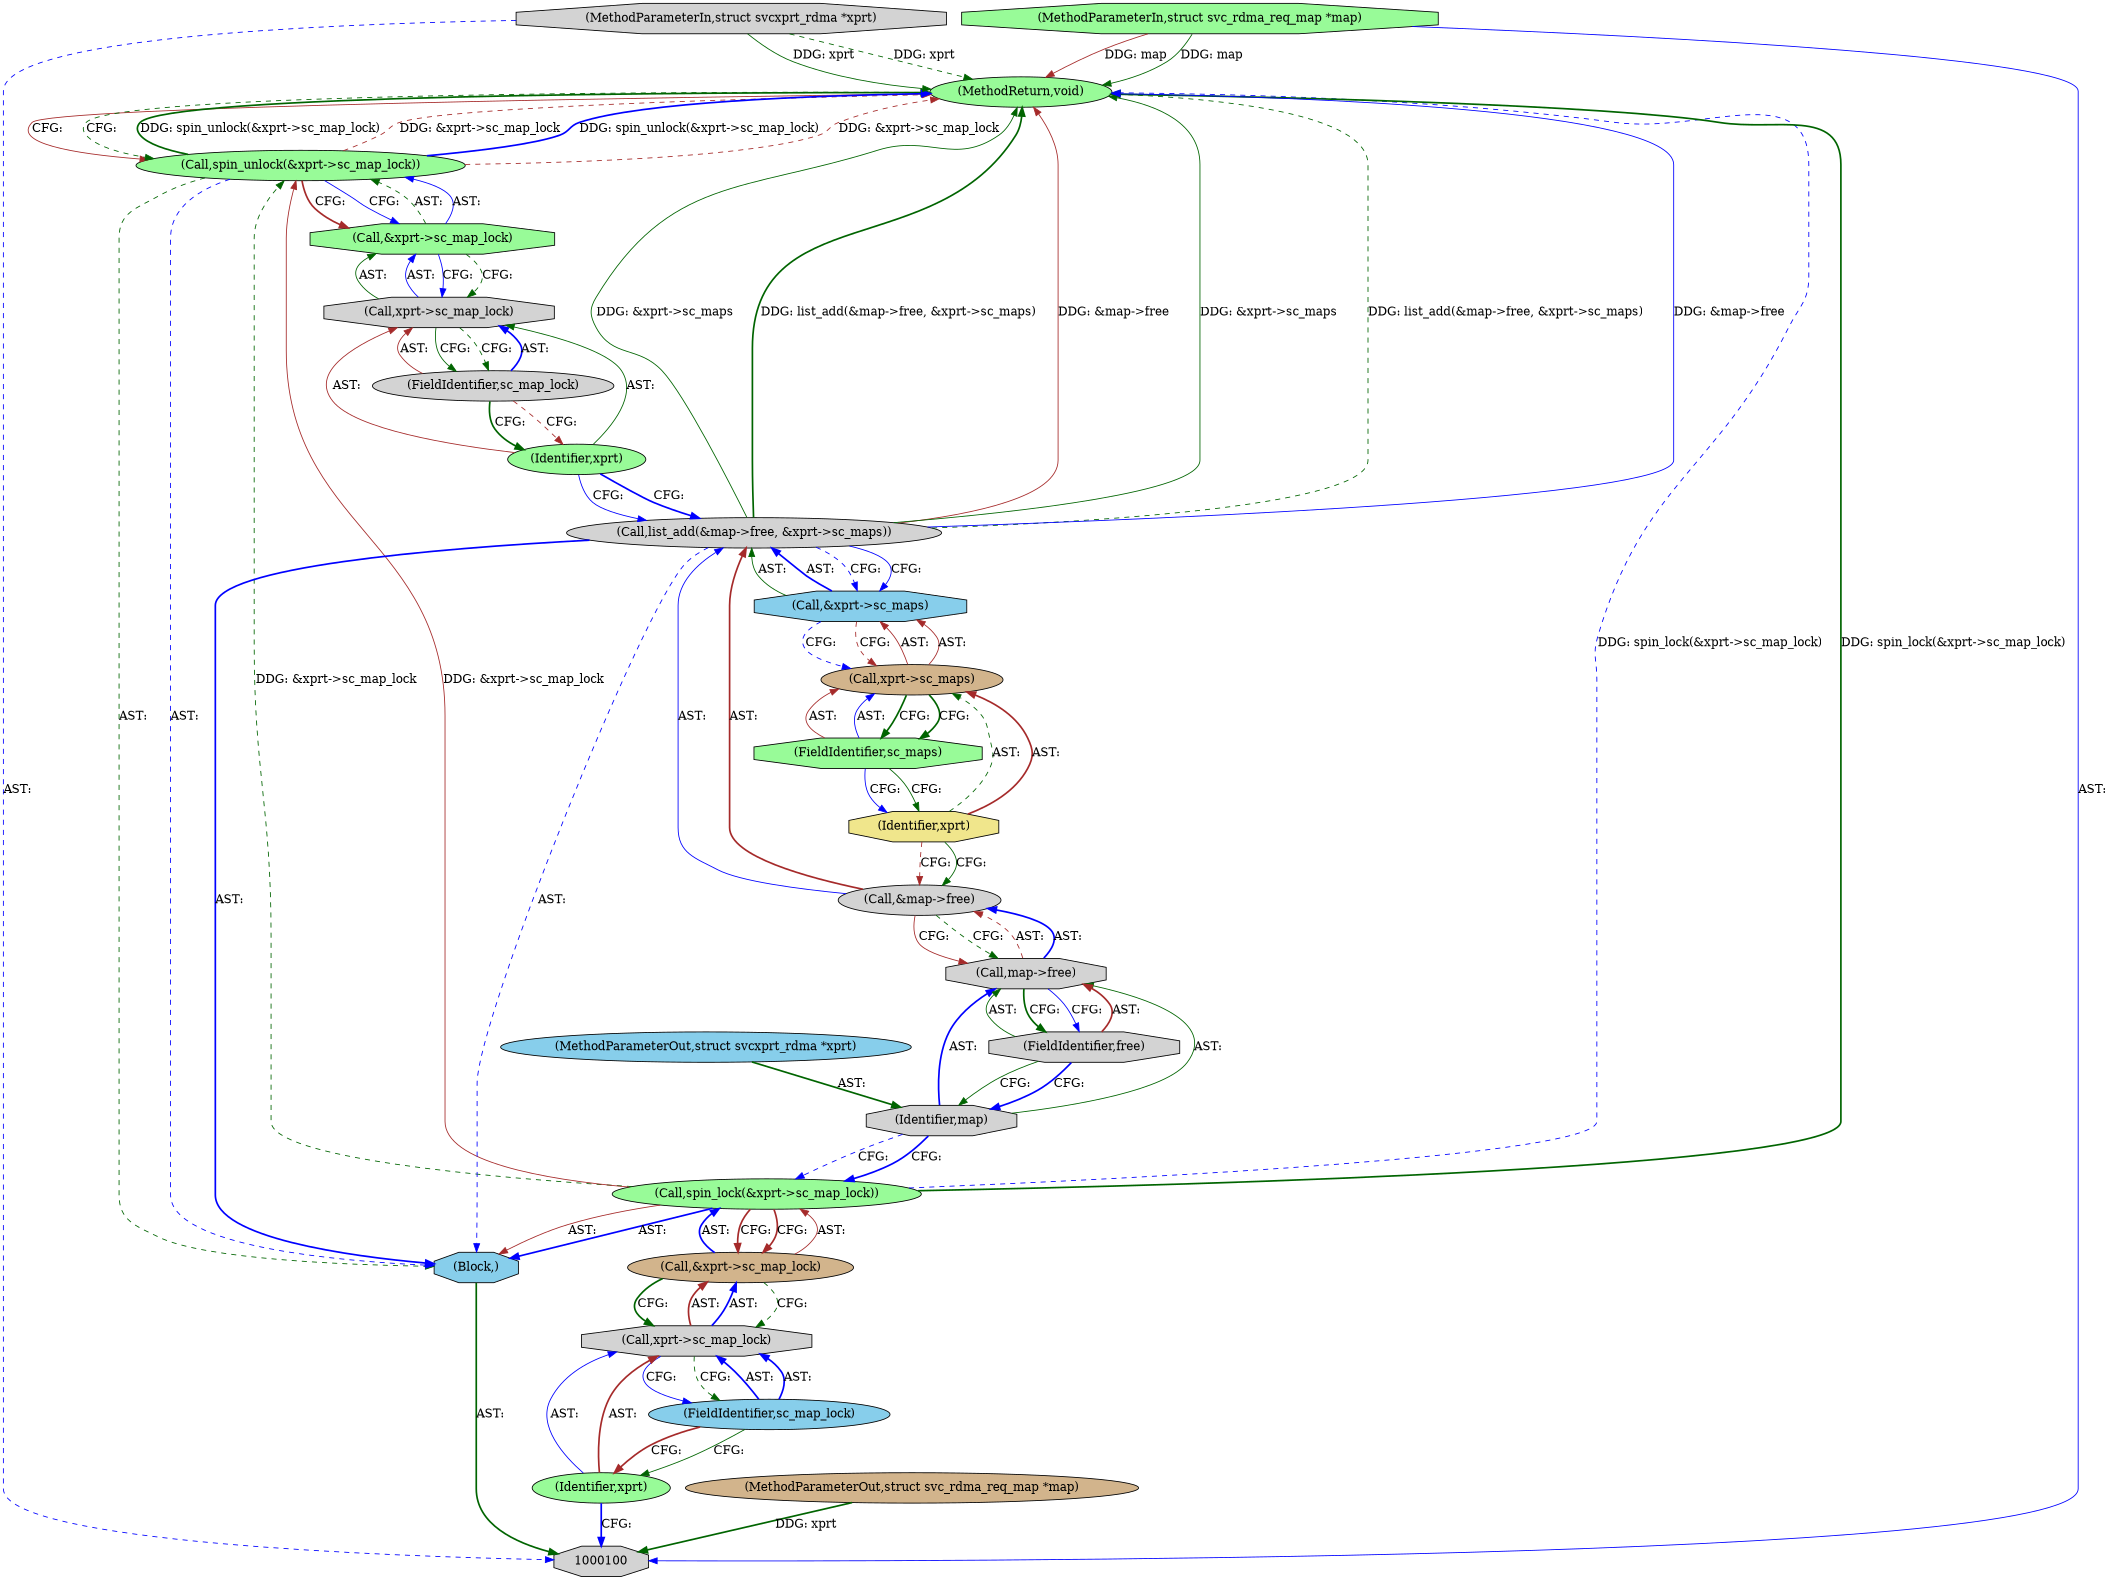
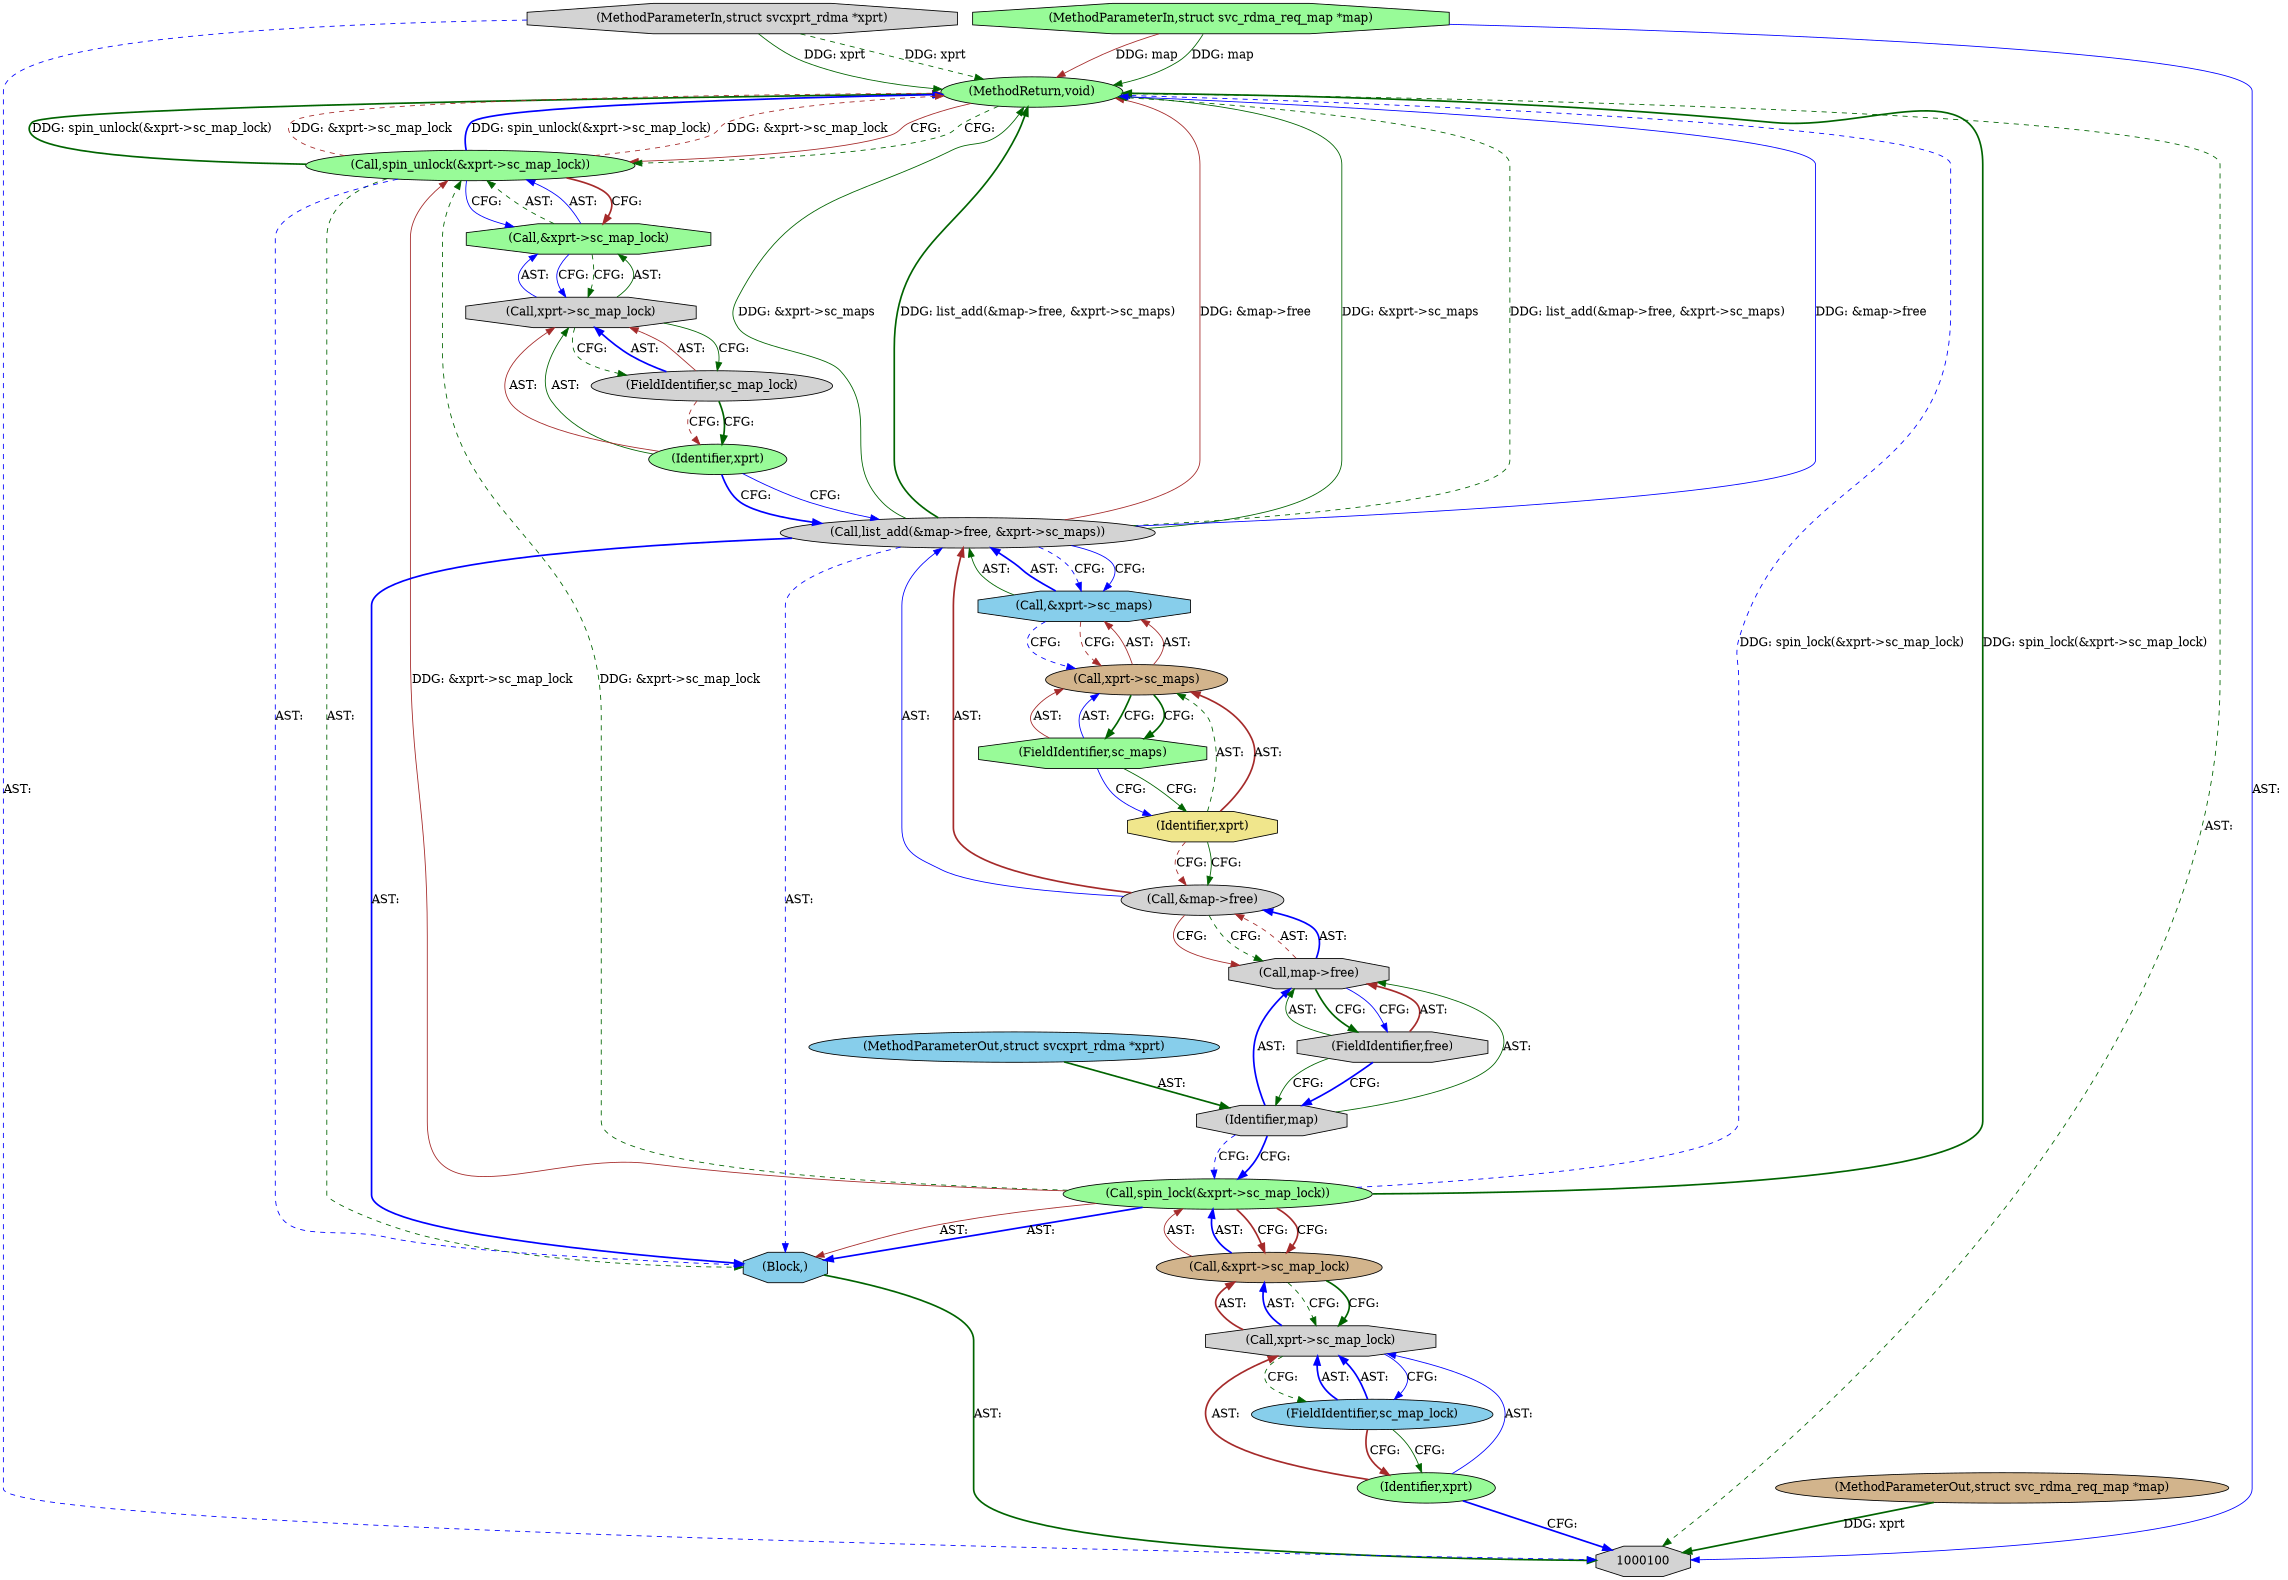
edge "(MethodReturn,void)" -> "1000100": added, label "AST:"
